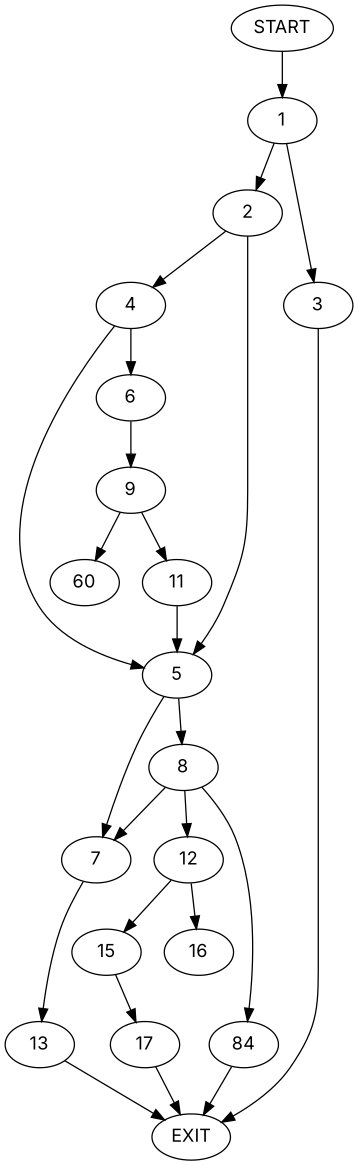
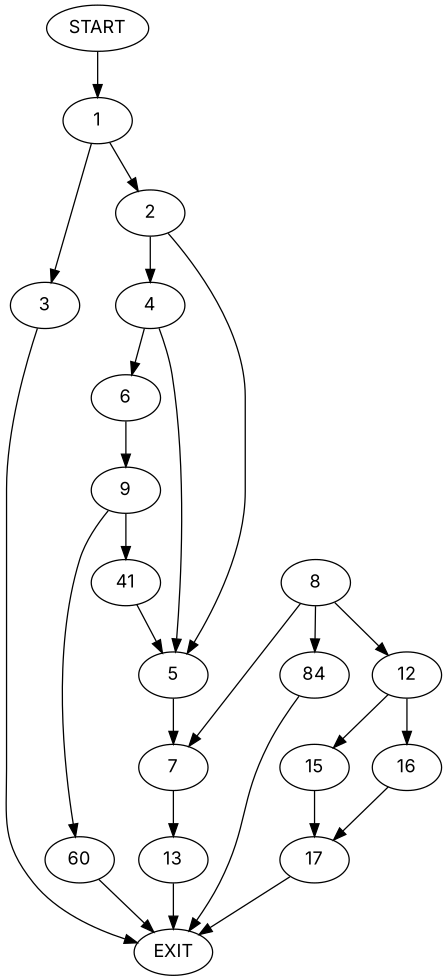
node "11": label "11" -> "41"
edge "5" -> "8": removed
edge "16" -> "17": added
edge "60" -> "EXIT": added
